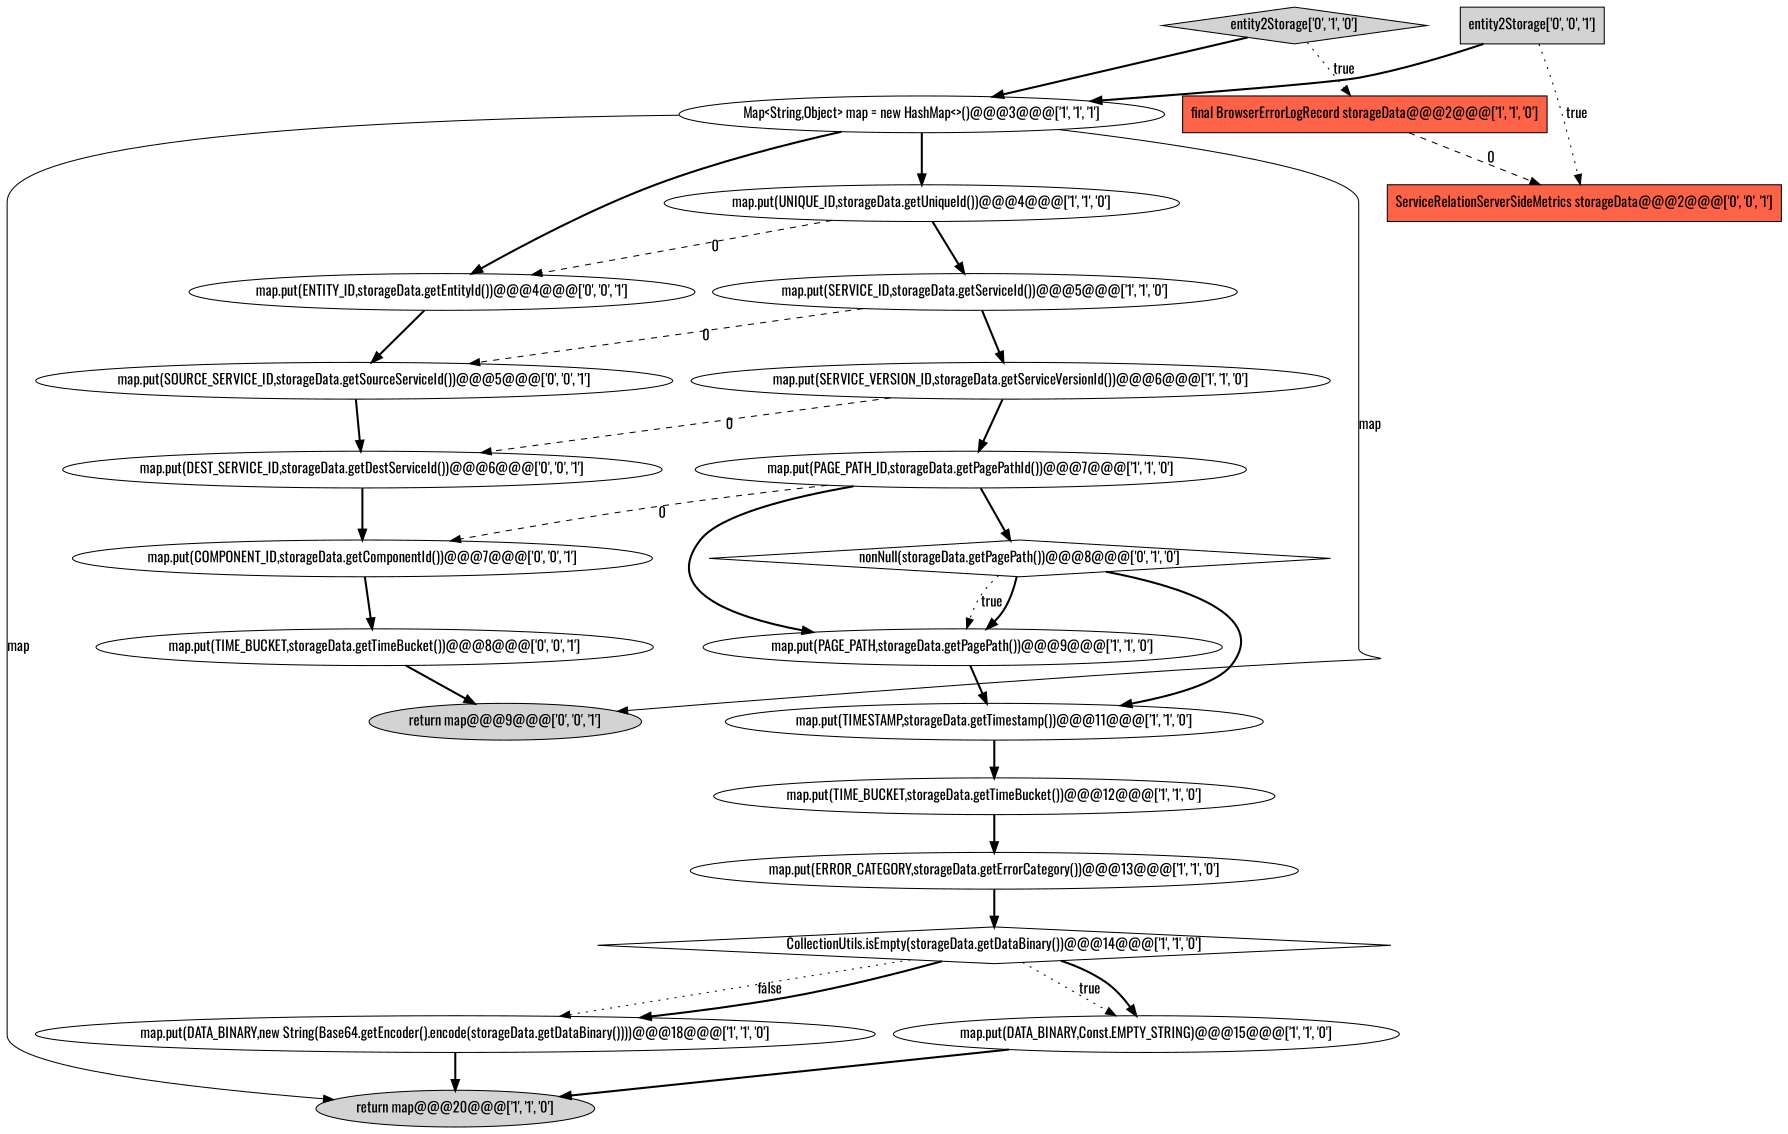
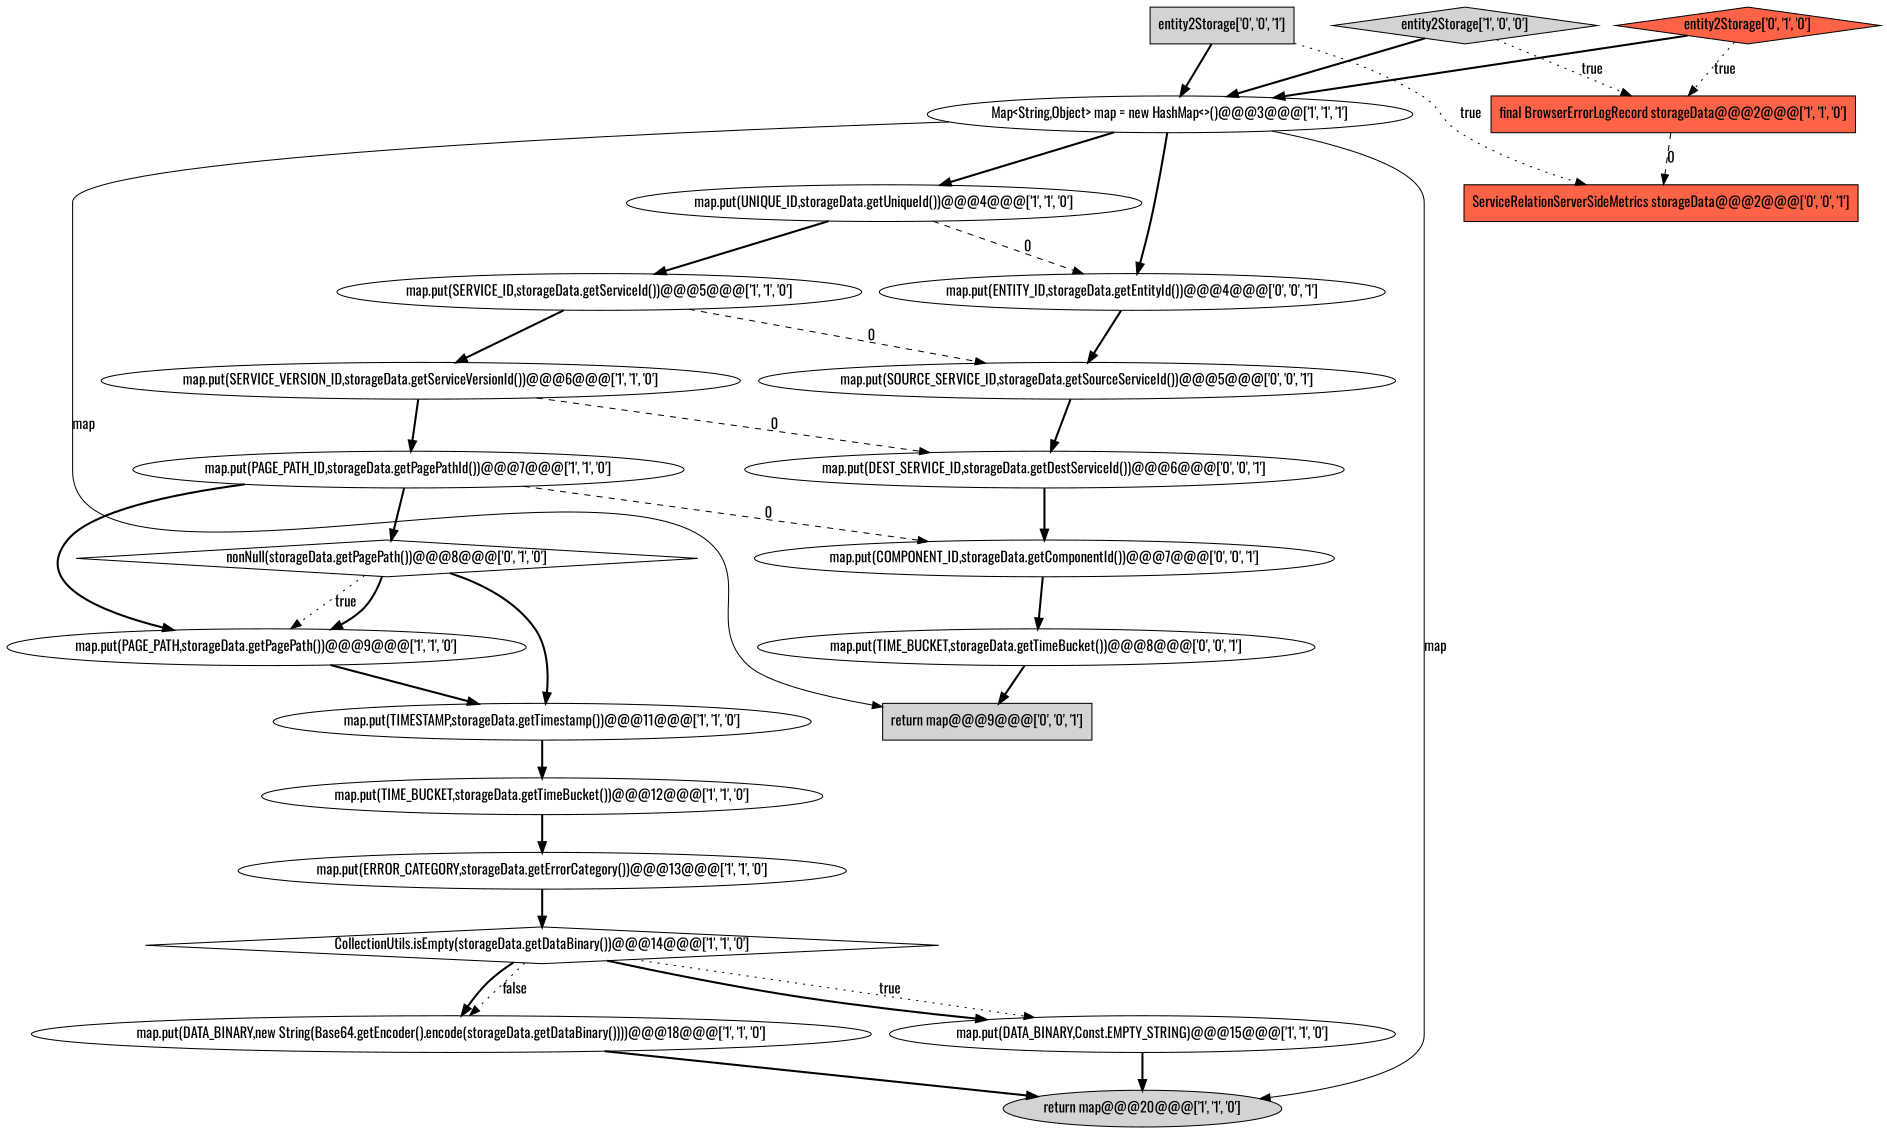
node "entity2Storage['0', '1', '0']": fillcolor lightgray -> tomato
node "entity2Storage['1', '0', '0']": added
node "return map@@@9@@@['0', '0', '1']": shape ellipse -> box
